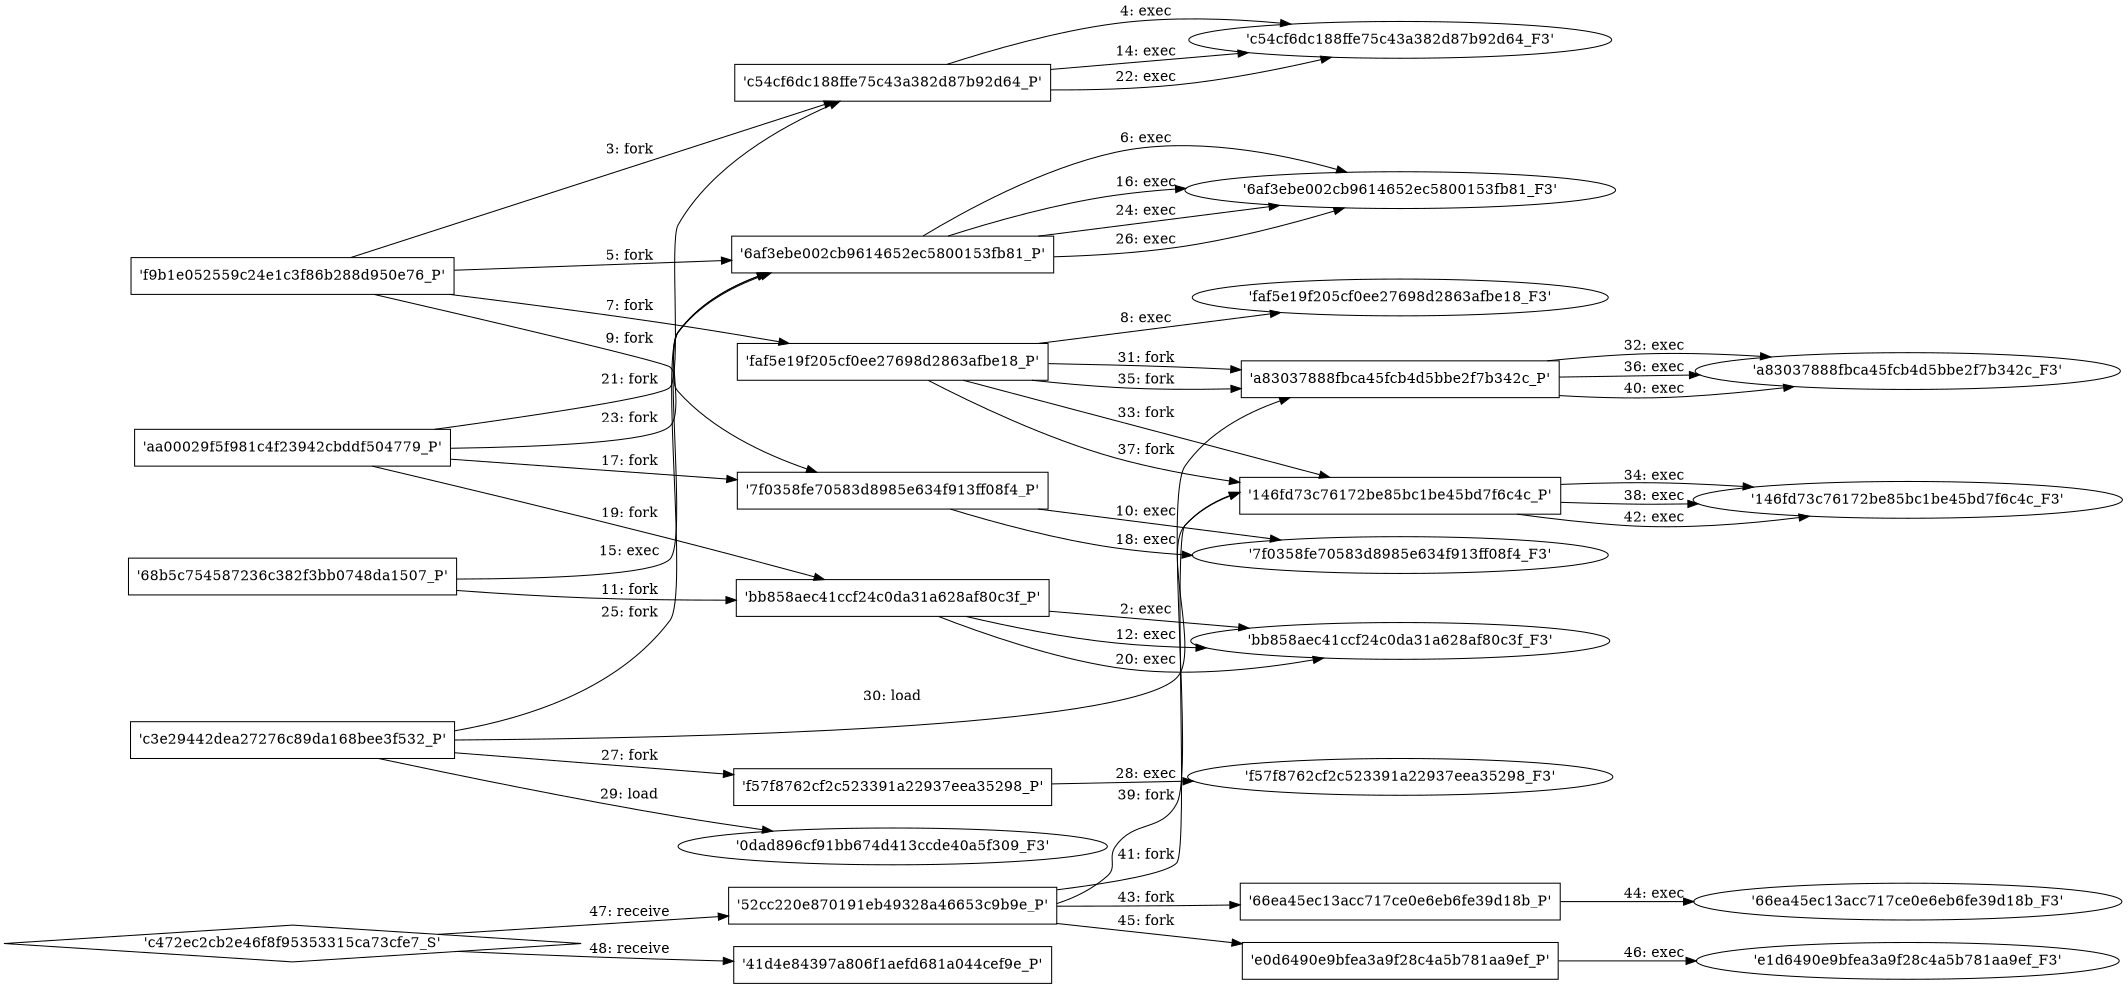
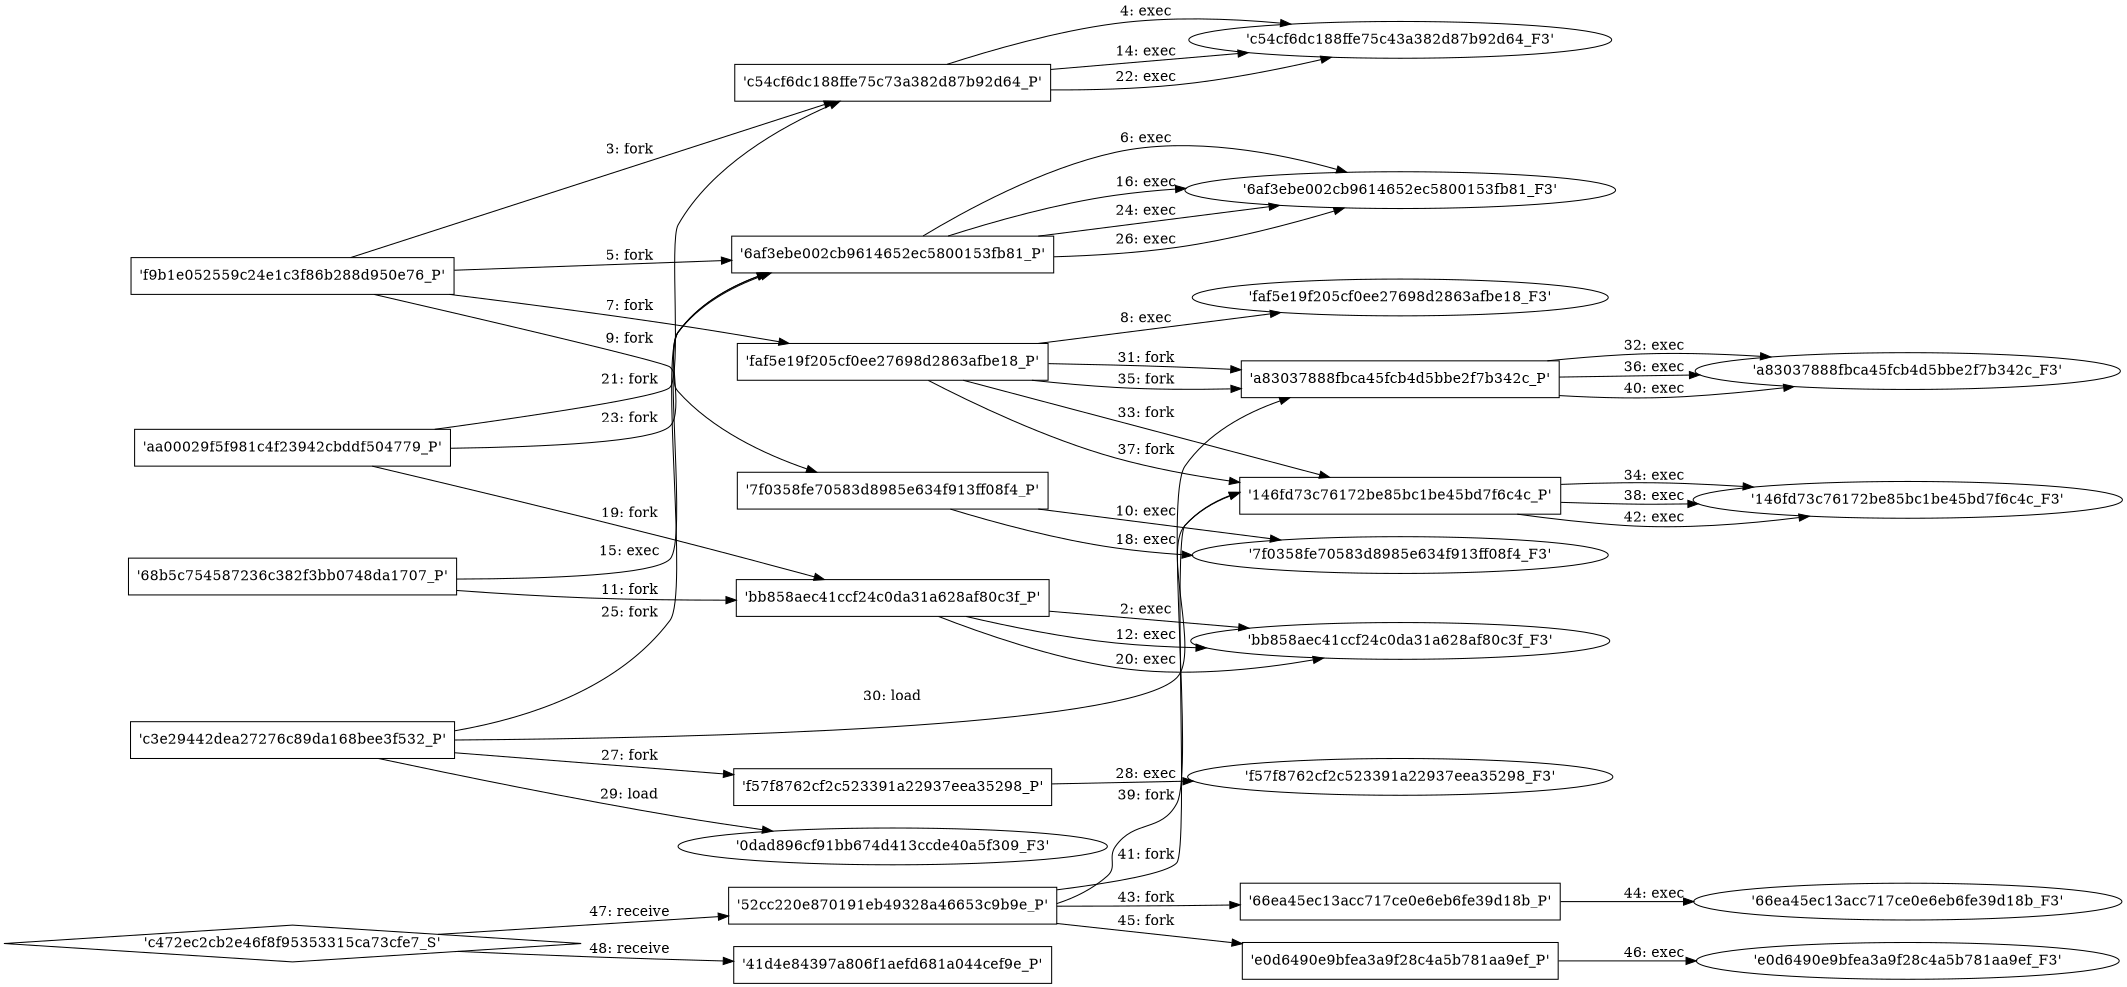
node "'c54cf6dc188ffe75c43a382d87b92d64_P'": label "'c54cf6dc188ffe75c43a382d87b92d64_P'" -> "'c54cf6dc188ffe75c73a382d87b92d64_P'"
edge "'aa00029f5f981c4f23942cbddf504779_P'" -> "'7f0358fe70583d8985e634f913ff08f4_P'": removed, label "17: fork"
node "'68b5c754587236c382f3bb0748da1507_P'": label "'68b5c754587236c382f3bb0748da1507_P'" -> "'68b5c754587236c382f3bb0748da1707_P'"
node "'e1d6490e9bfea3a9f28c4a5b781aa9ef_F3'": label "'e1d6490e9bfea3a9f28c4a5b781aa9ef_F3'" -> "'e0d6490e9bfea3a9f28c4a5b781aa9ef_F3'"
